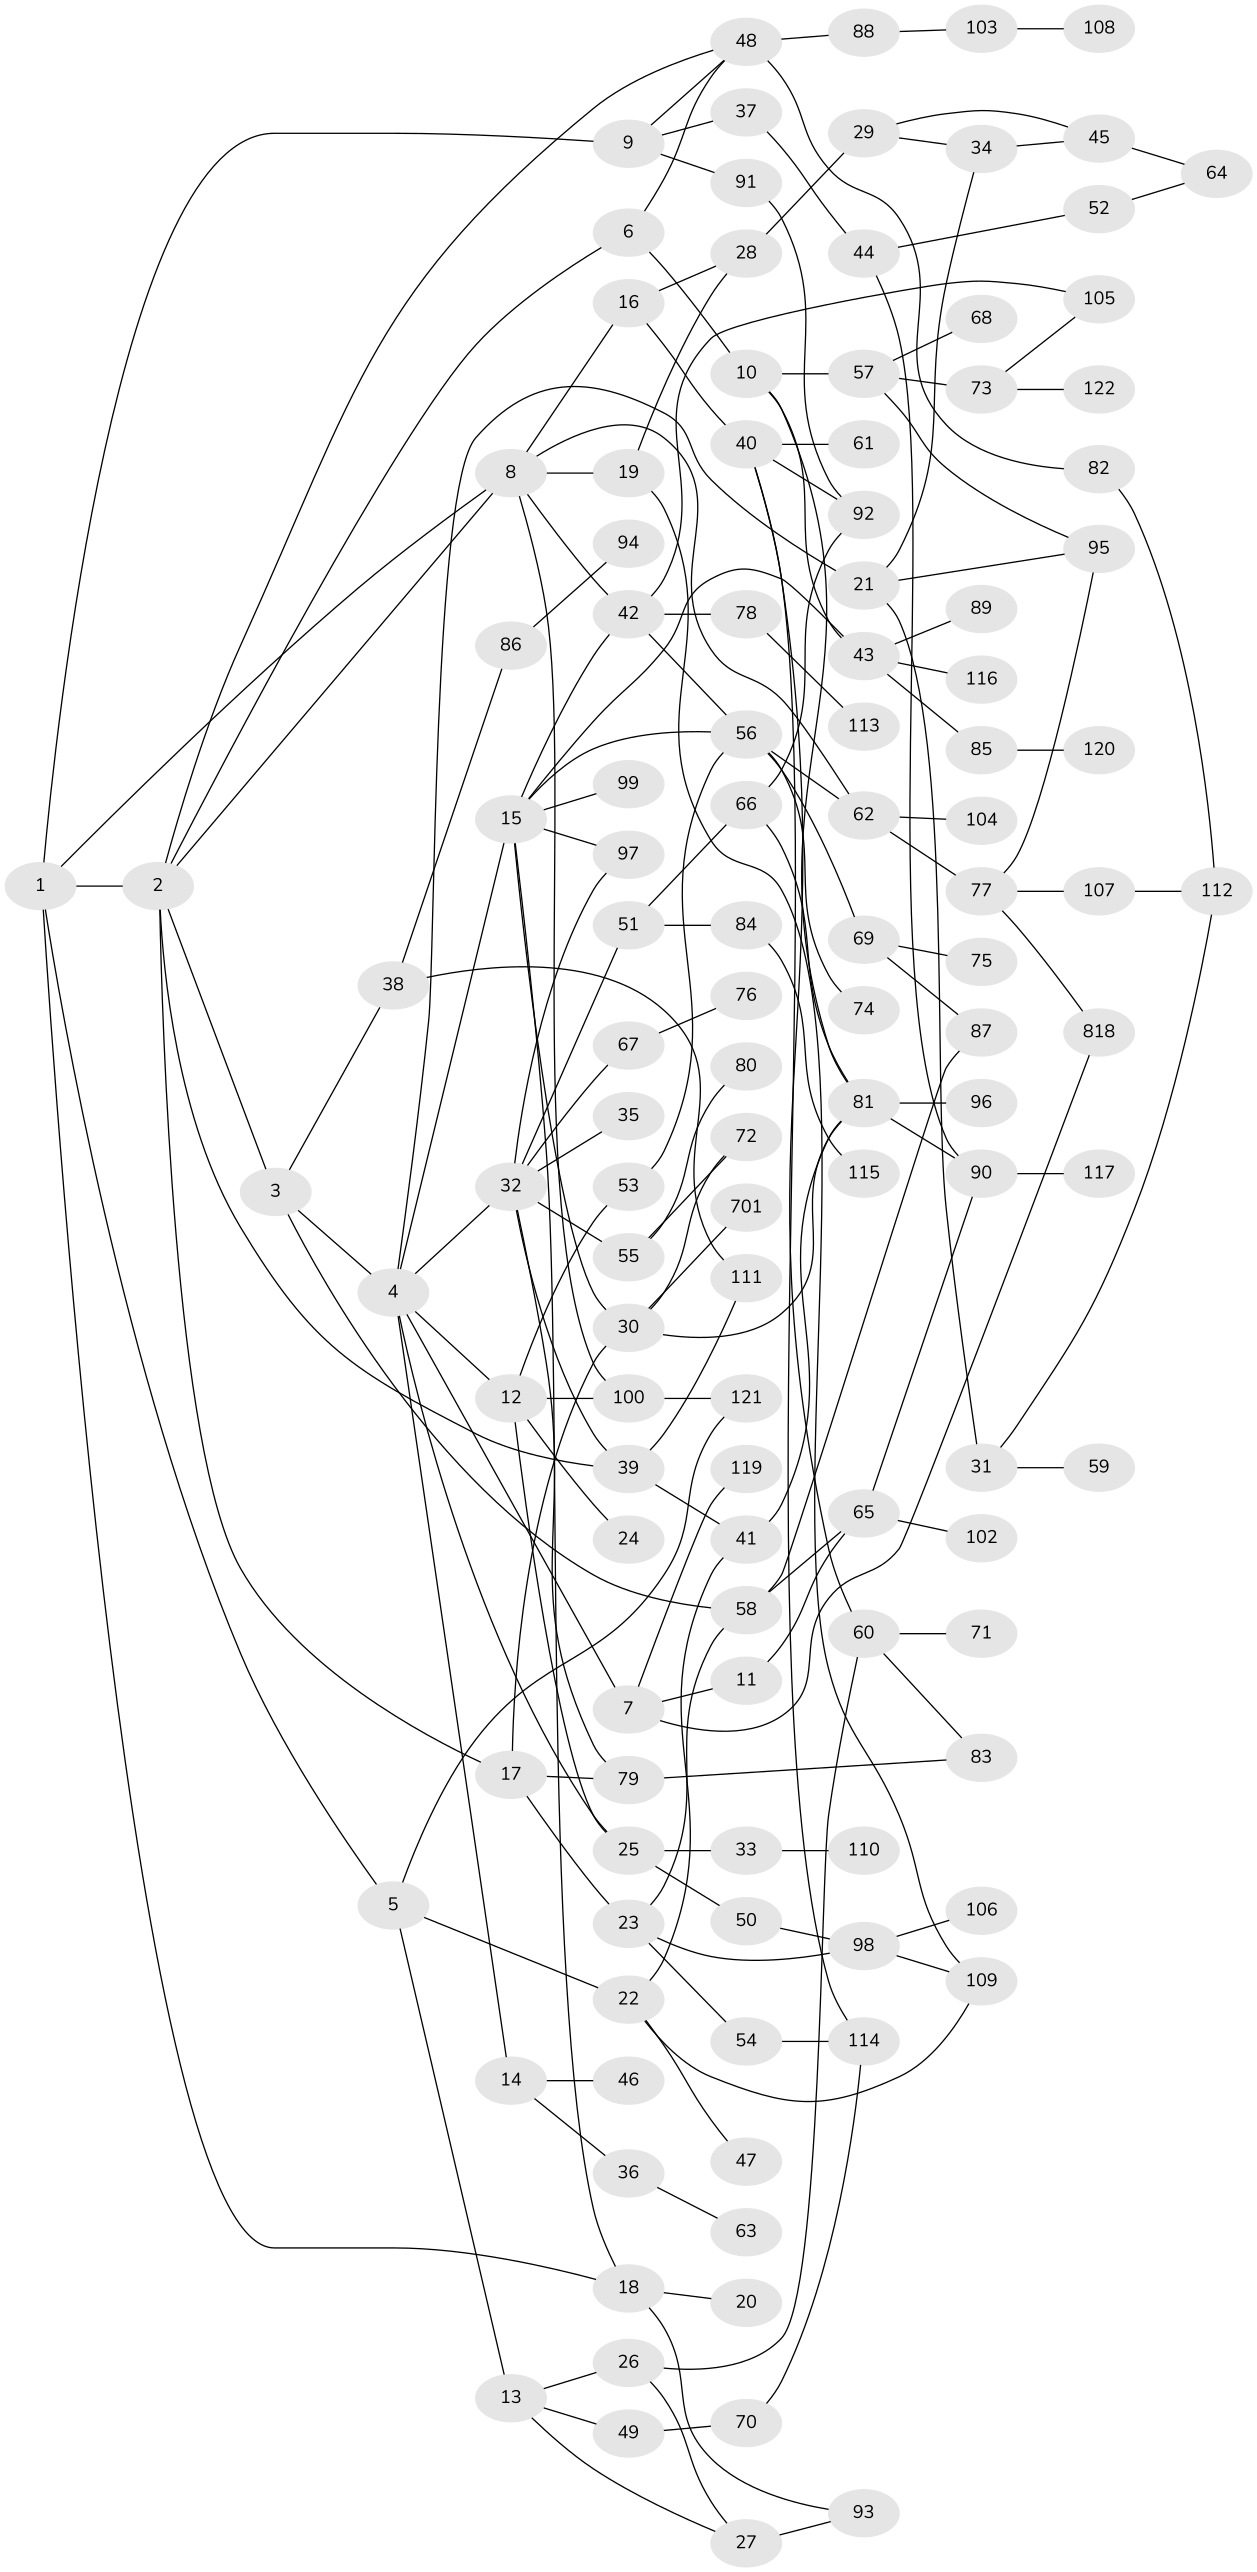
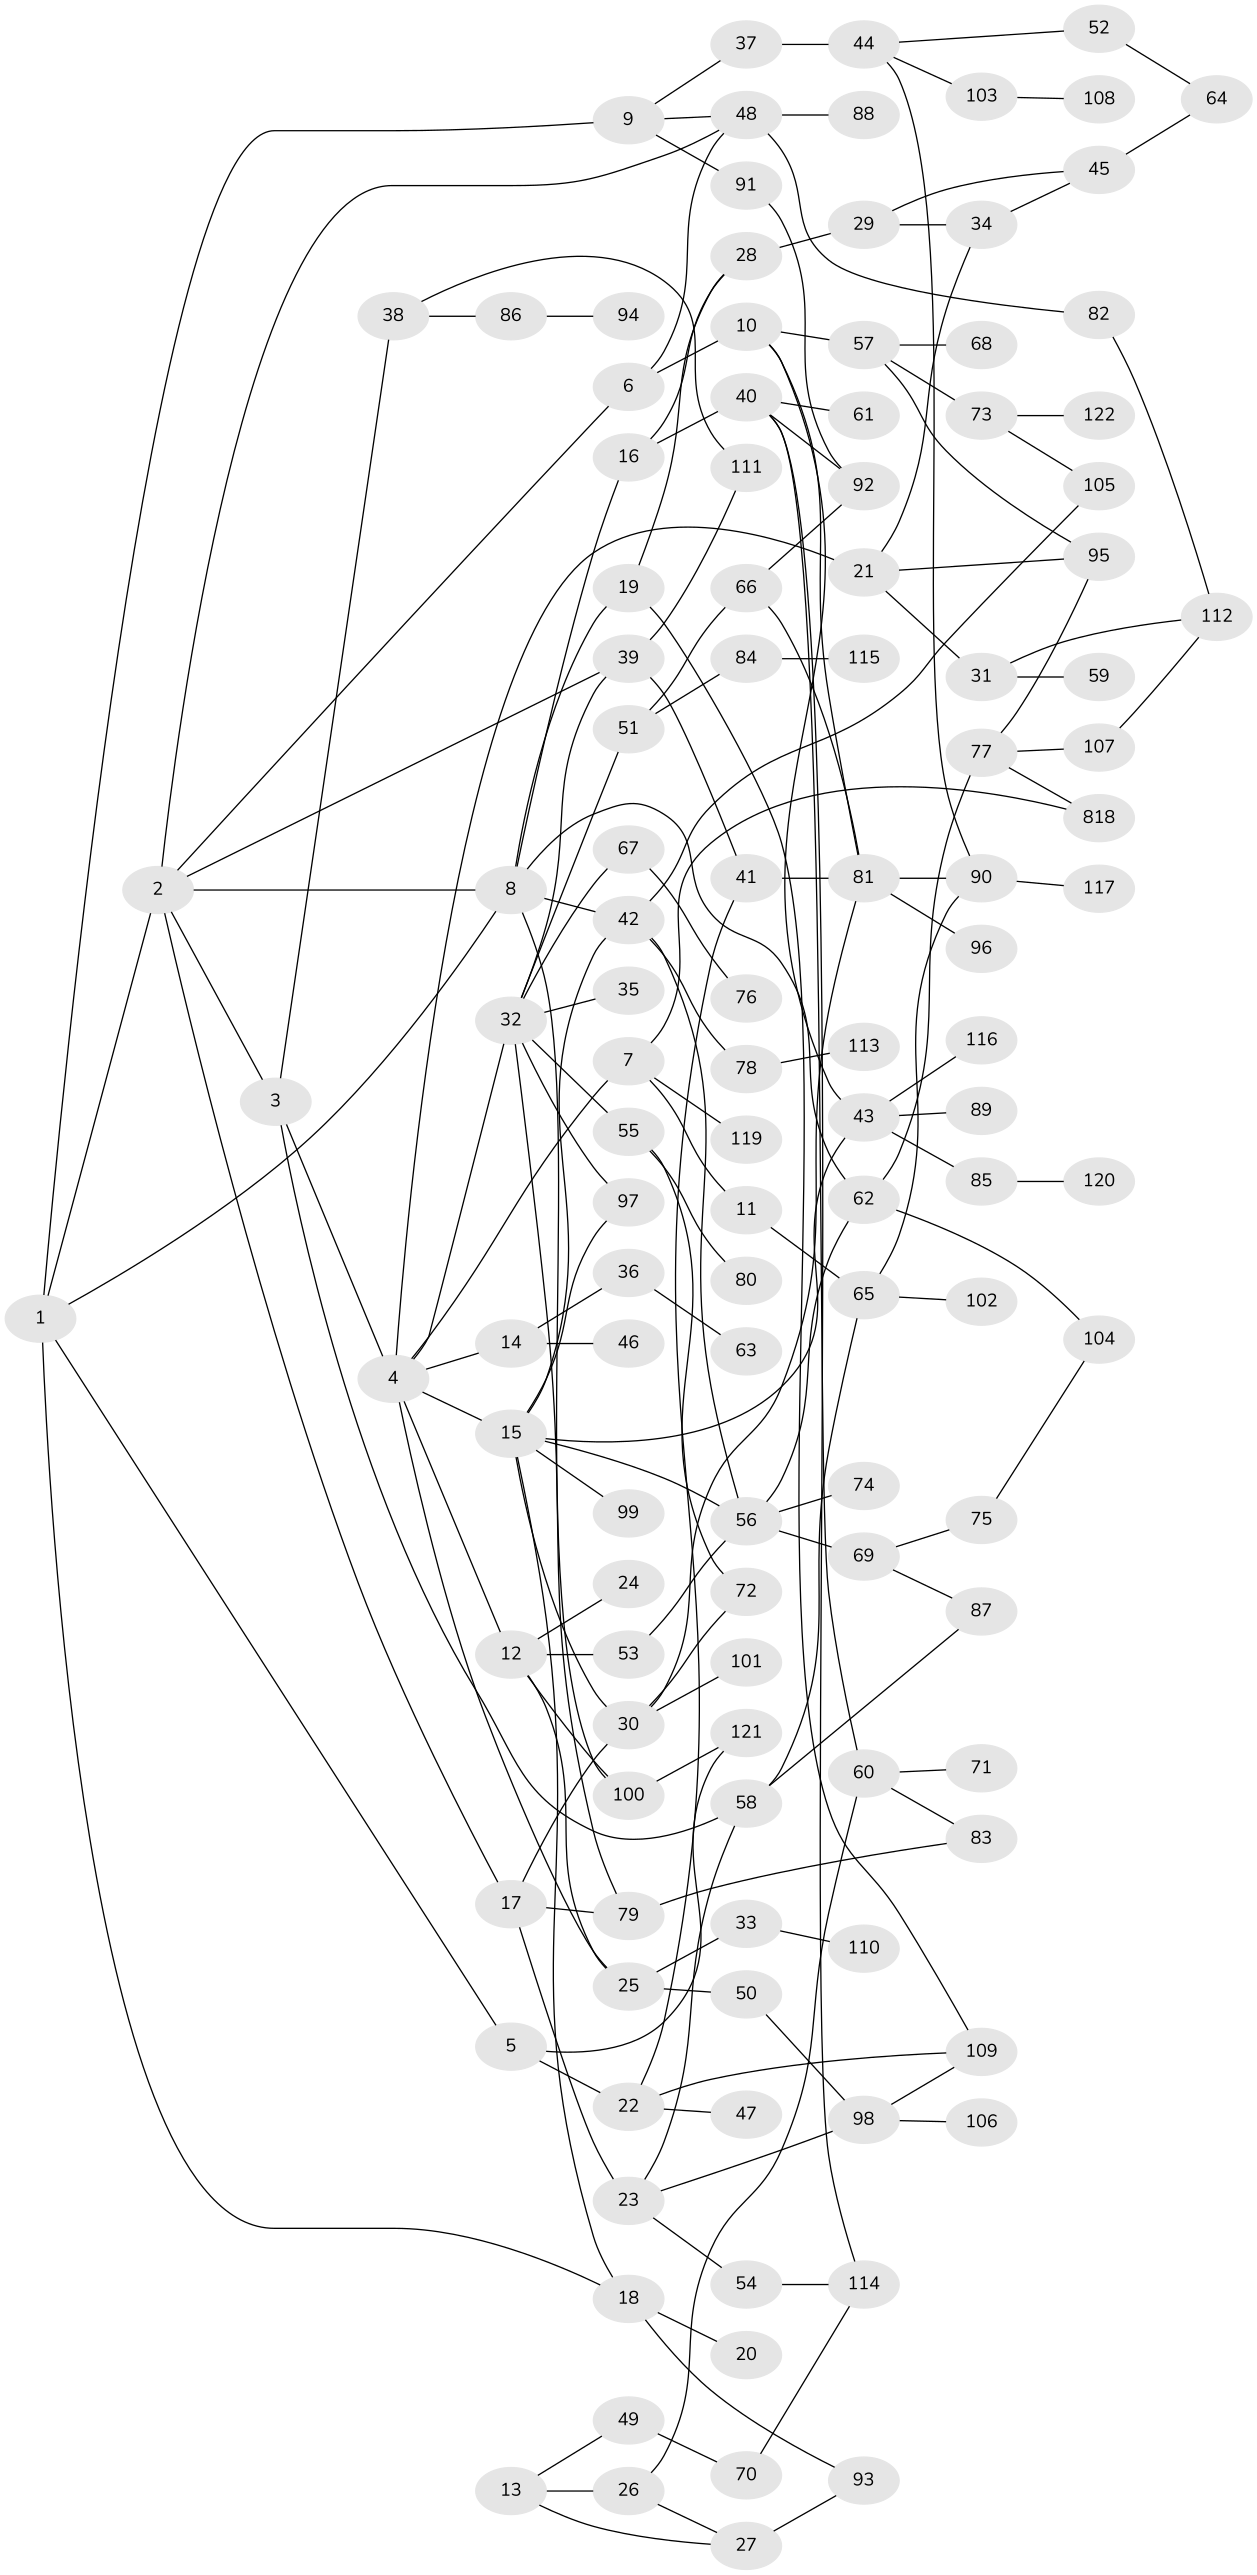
edge "103" -- "88": now "103" -- "44"
node "701": label "701" -> "101"
edge "104" -- "75": added
edge "5" -- "13": removed
